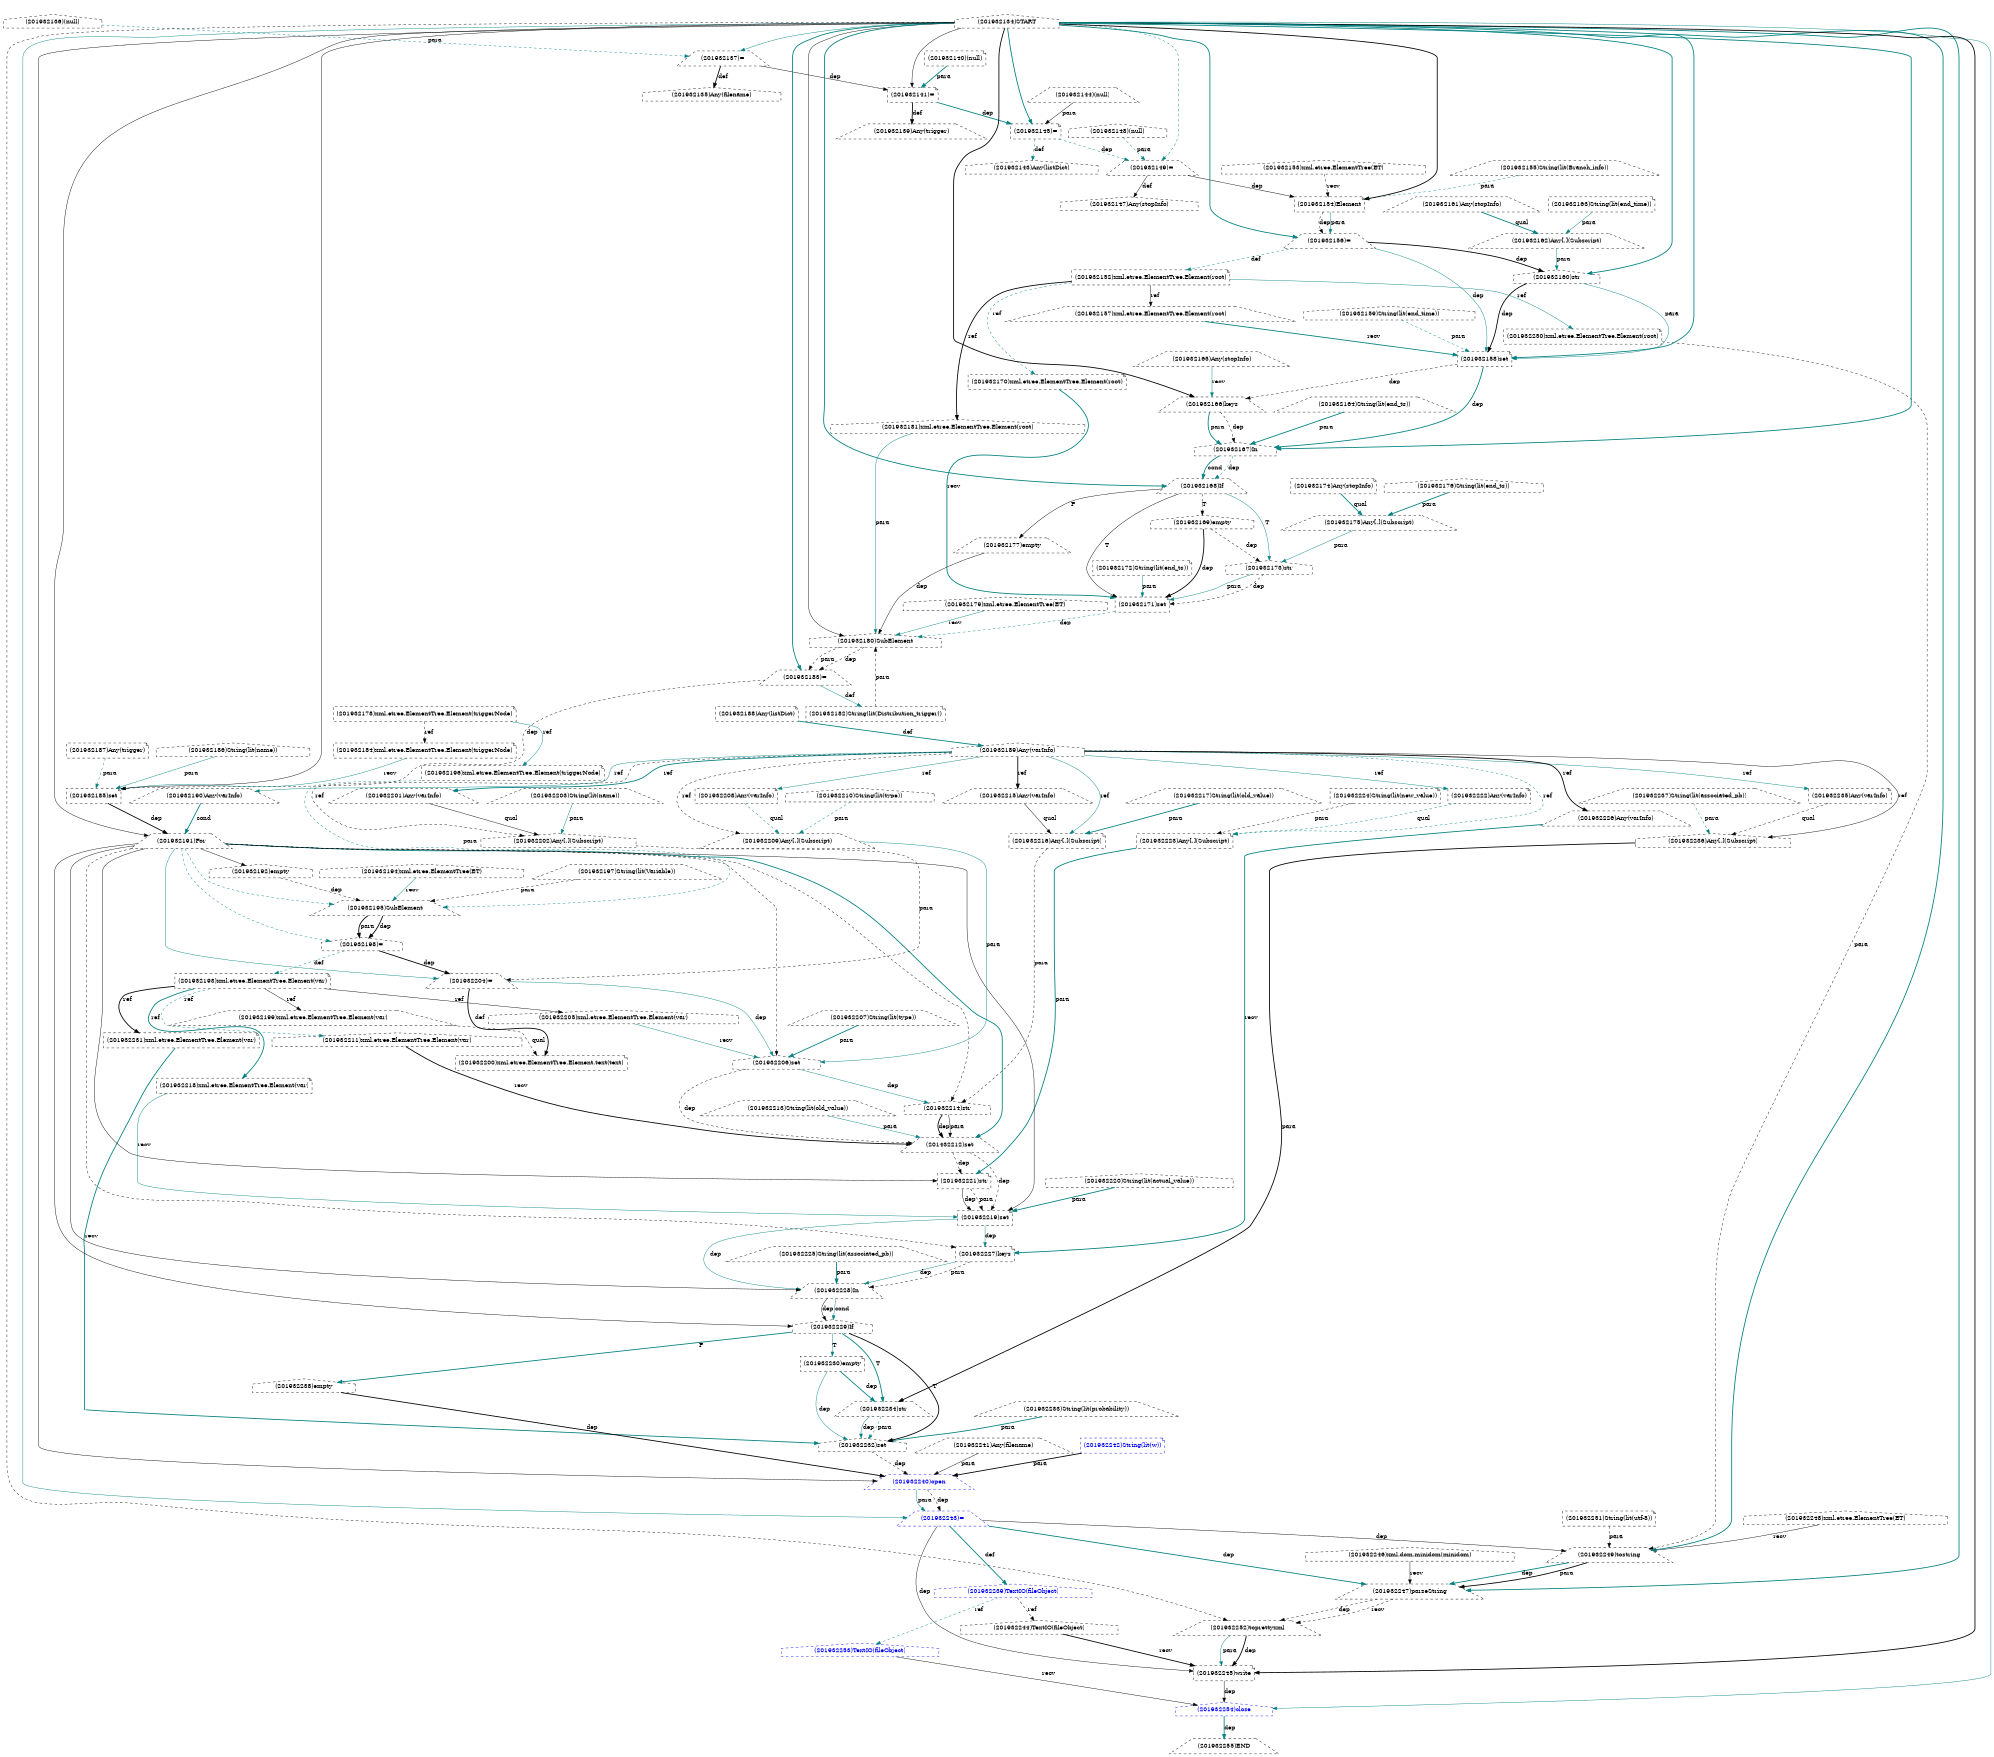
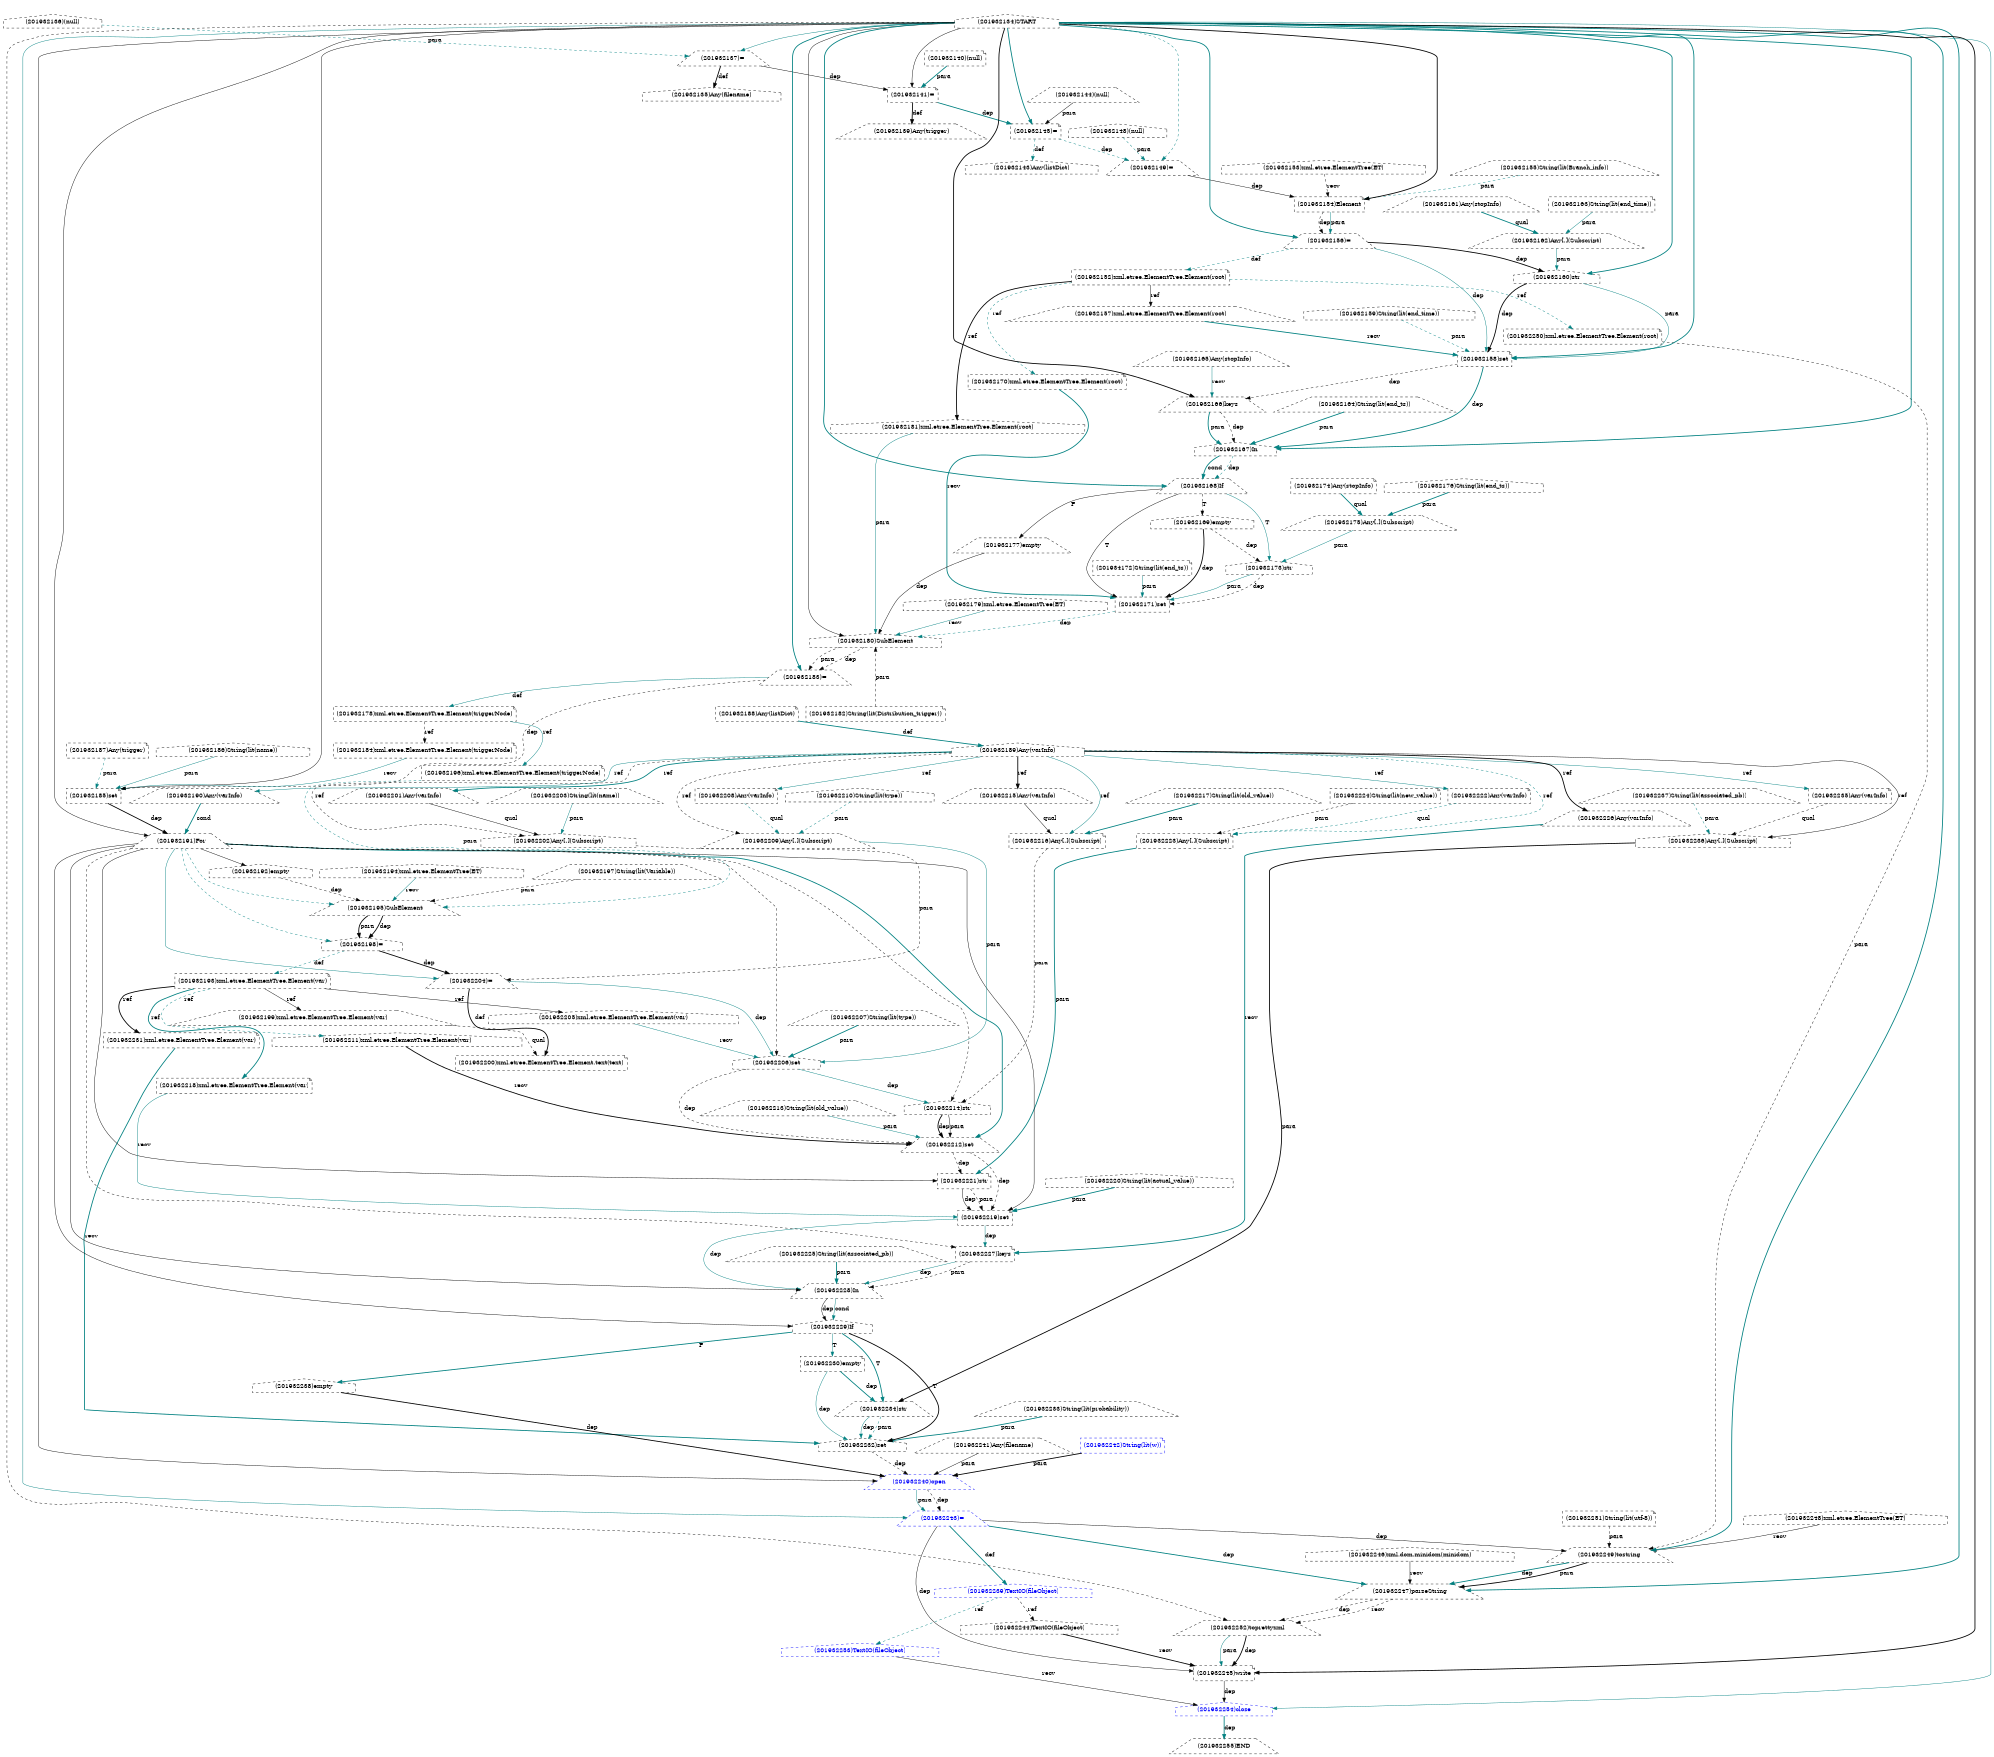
node "(201932147)Any(stopInfo)": removed
edge "(201932152)xml.etree.ElementTree.Element(root)" -> "(201932250)xml.etree.ElementTree.Element(root)": style solid -> dashed
node "(201932172)String(lit(end_ts))": label "(201932172)String(lit(end_ts))" -> "(201934172)String(lit(end_ts))"
edge "(201932183)=" -> "(201932182)String(lit(Distribution_trigger))": now "(201932183)=" -> "(201932178)xml.etree.ElementTree.Element(triggerNode)"
node "(201432212)set": label "(201432212)set" -> "(201932212)set"
